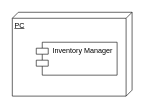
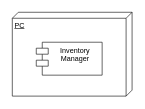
node "Inventory Manager": size 81x33 -> 66x33
